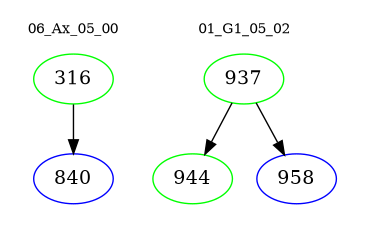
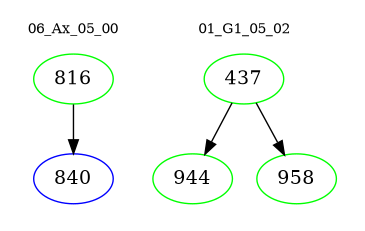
node "316": label "316" -> "816"
node "937": label "937" -> "437"
node "958": color blue -> green
